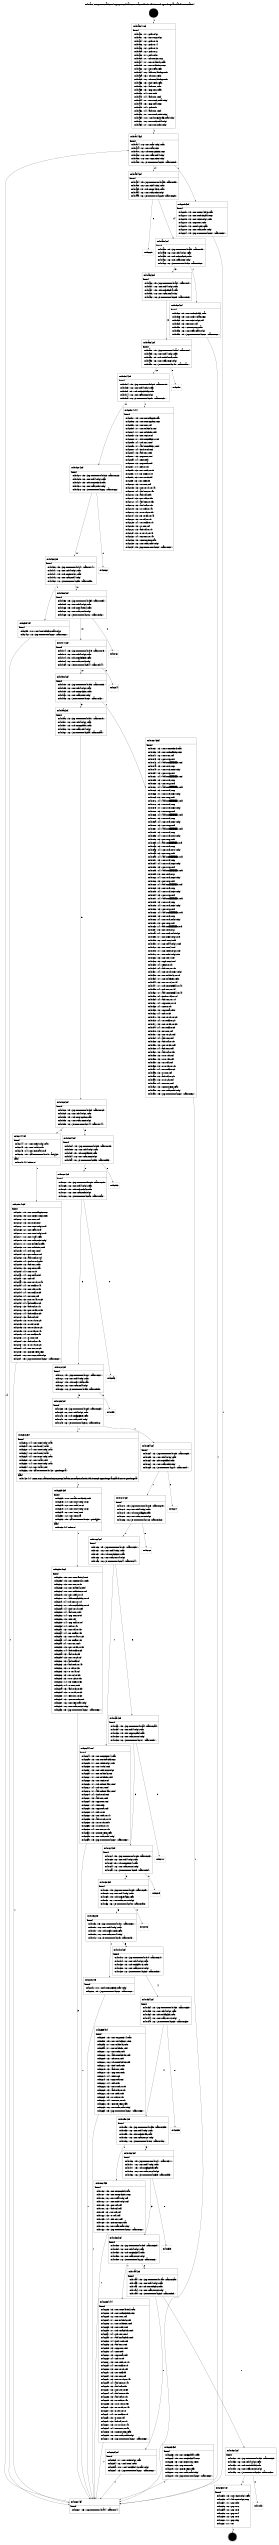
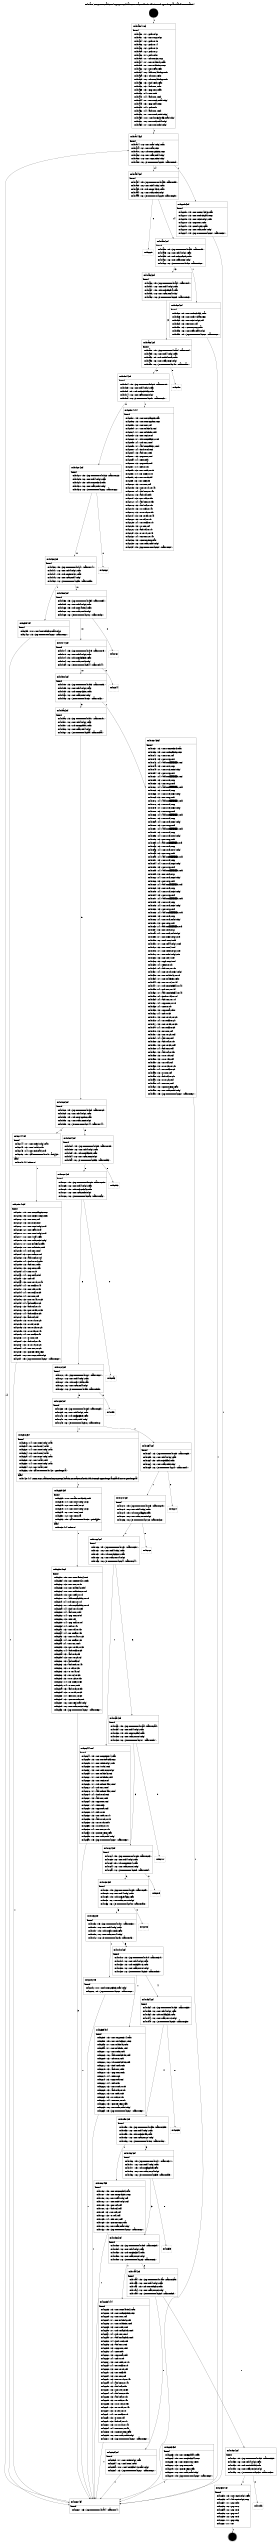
edge "0x401d18 [28]" -> "0x4025e9 [91]": added, label "1"
